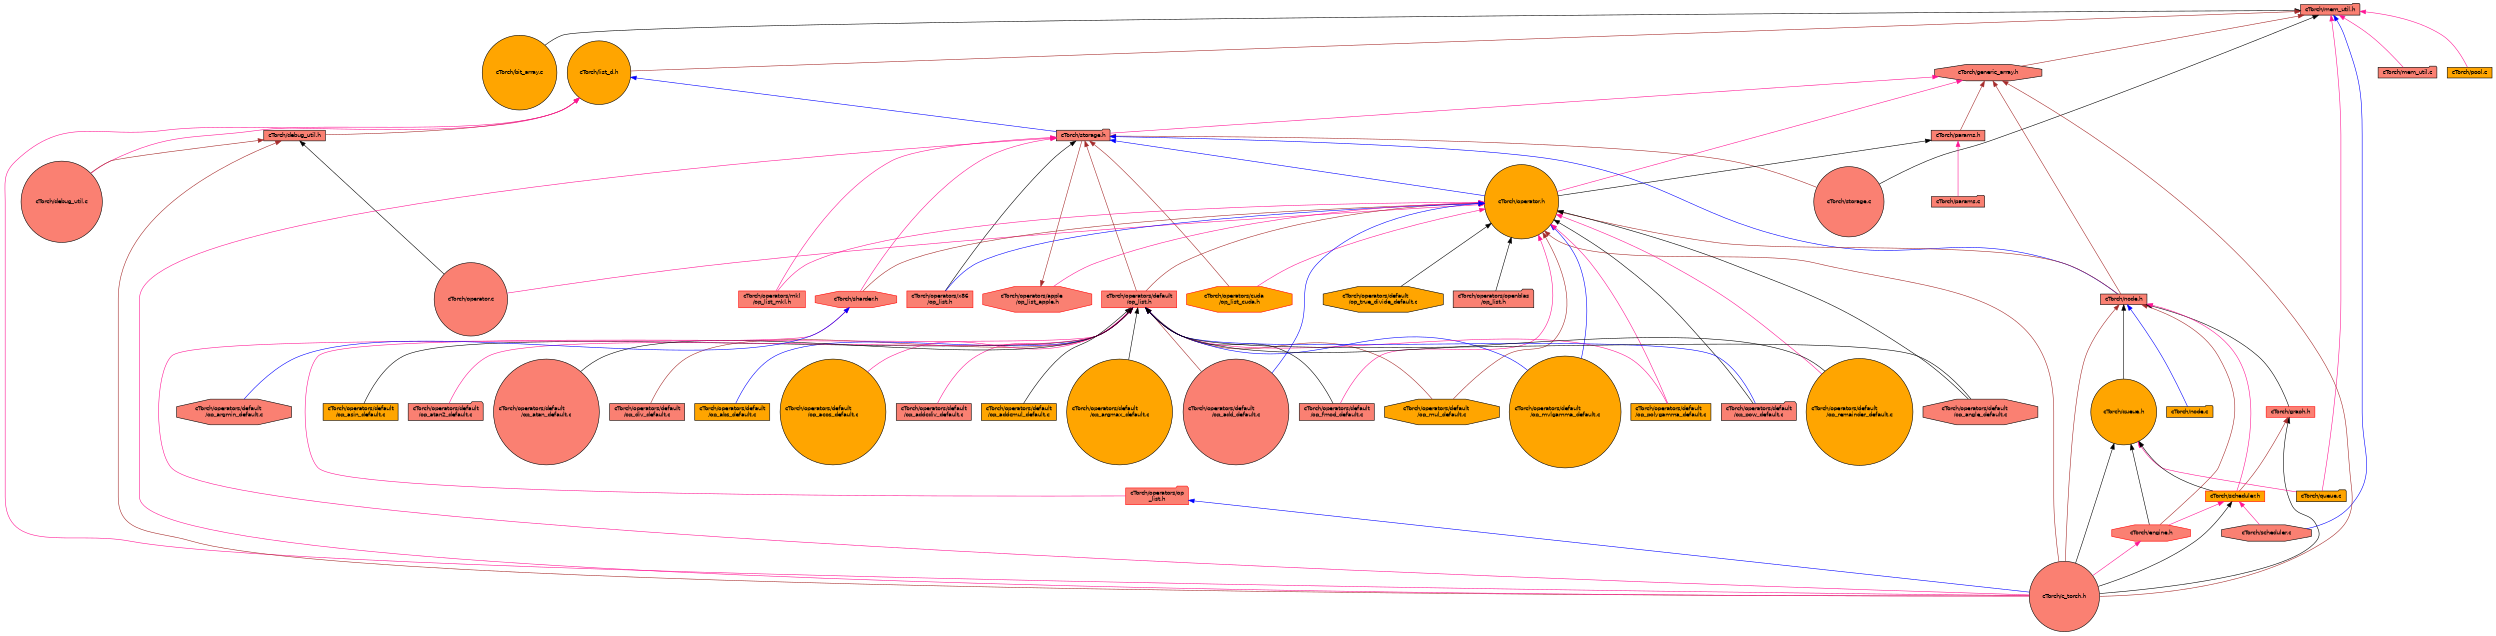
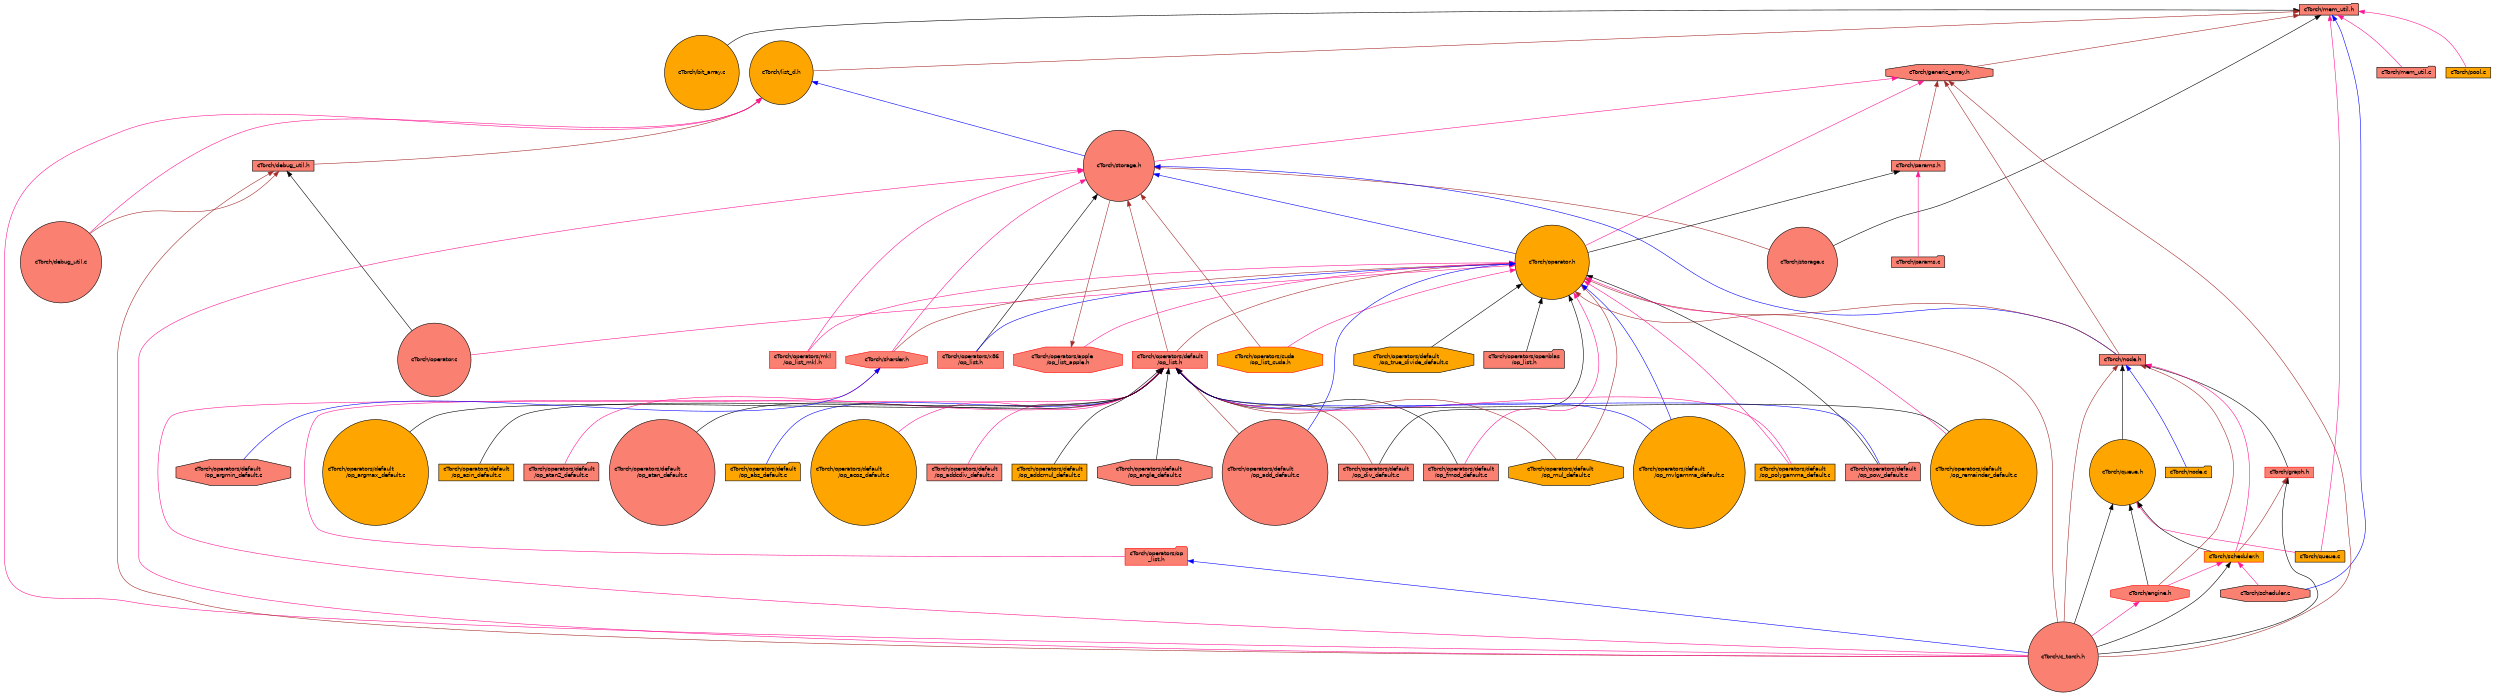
node "cTorch/storage.h": shape folder -> circle
edge "cTorch/operators/default /op_angle_default.c" -> "cTorch/operator.h": now "cTorch/operators/default /op_div_default.c" -> "cTorch/operator.h"
node "cTorch/operators/default /op_abs_default.c": shape box -> folder
